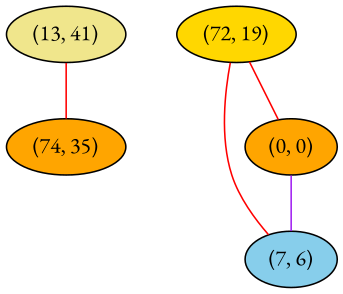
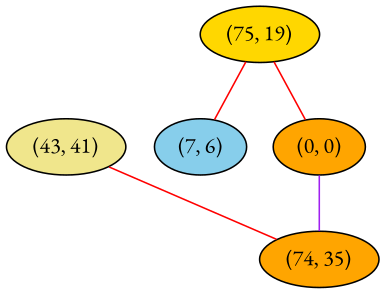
node "(13, 41)": label "(13, 41)" -> "(43, 41)"
node "(72, 19)": label "(72, 19)" -> "(75, 19)"
edge "(0, 0)" -- "(7, 6)": now "(0, 0)" -- "(74, 35)"
